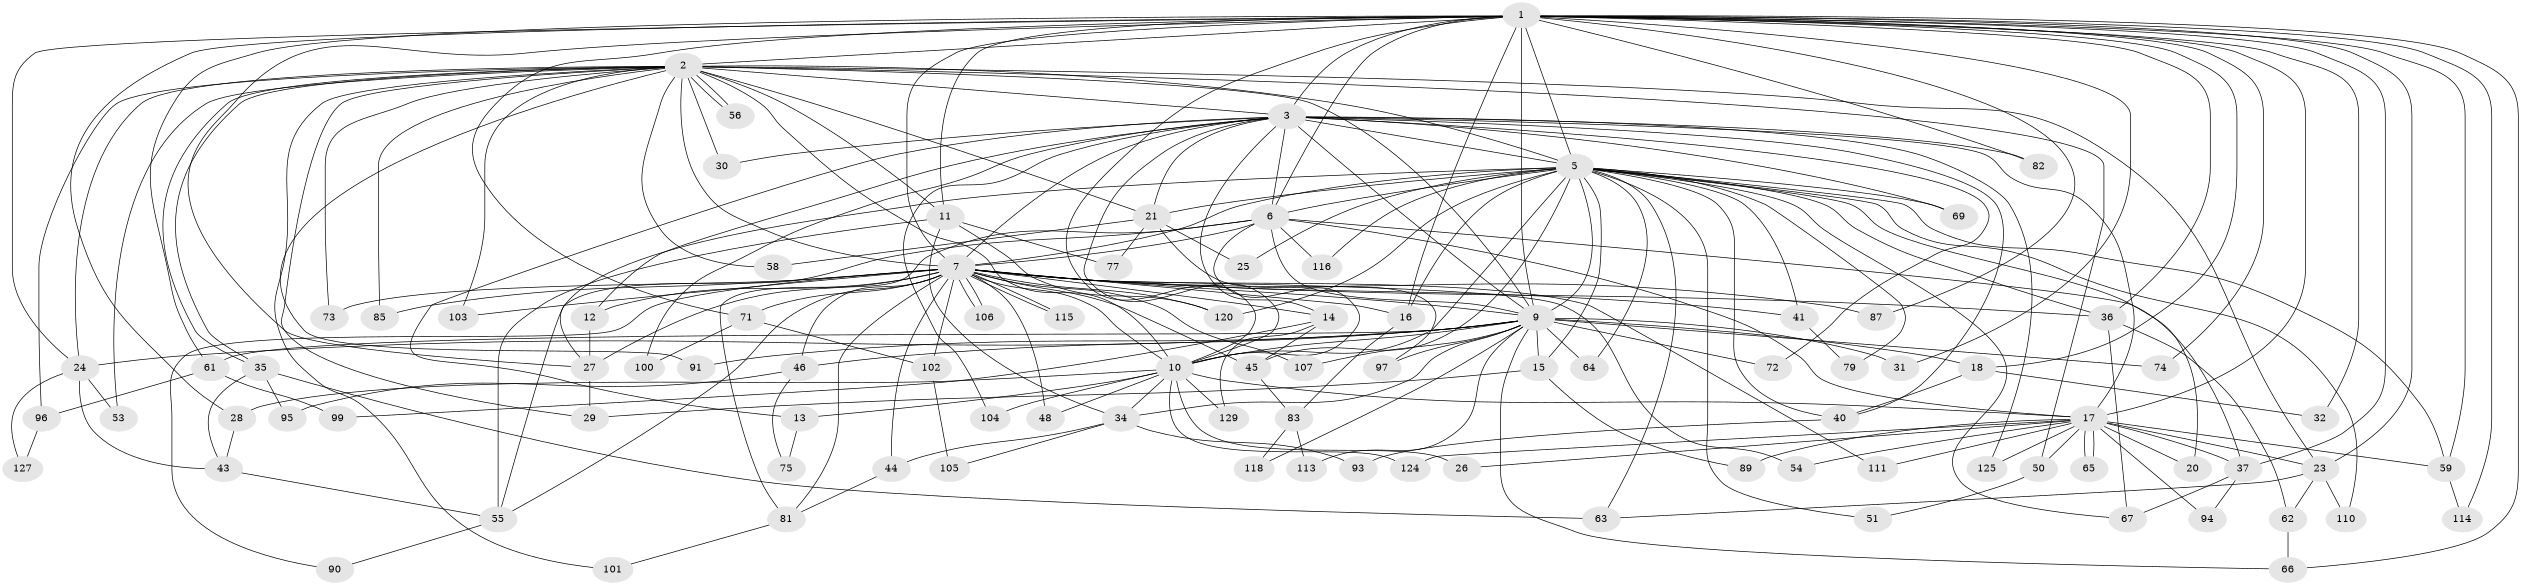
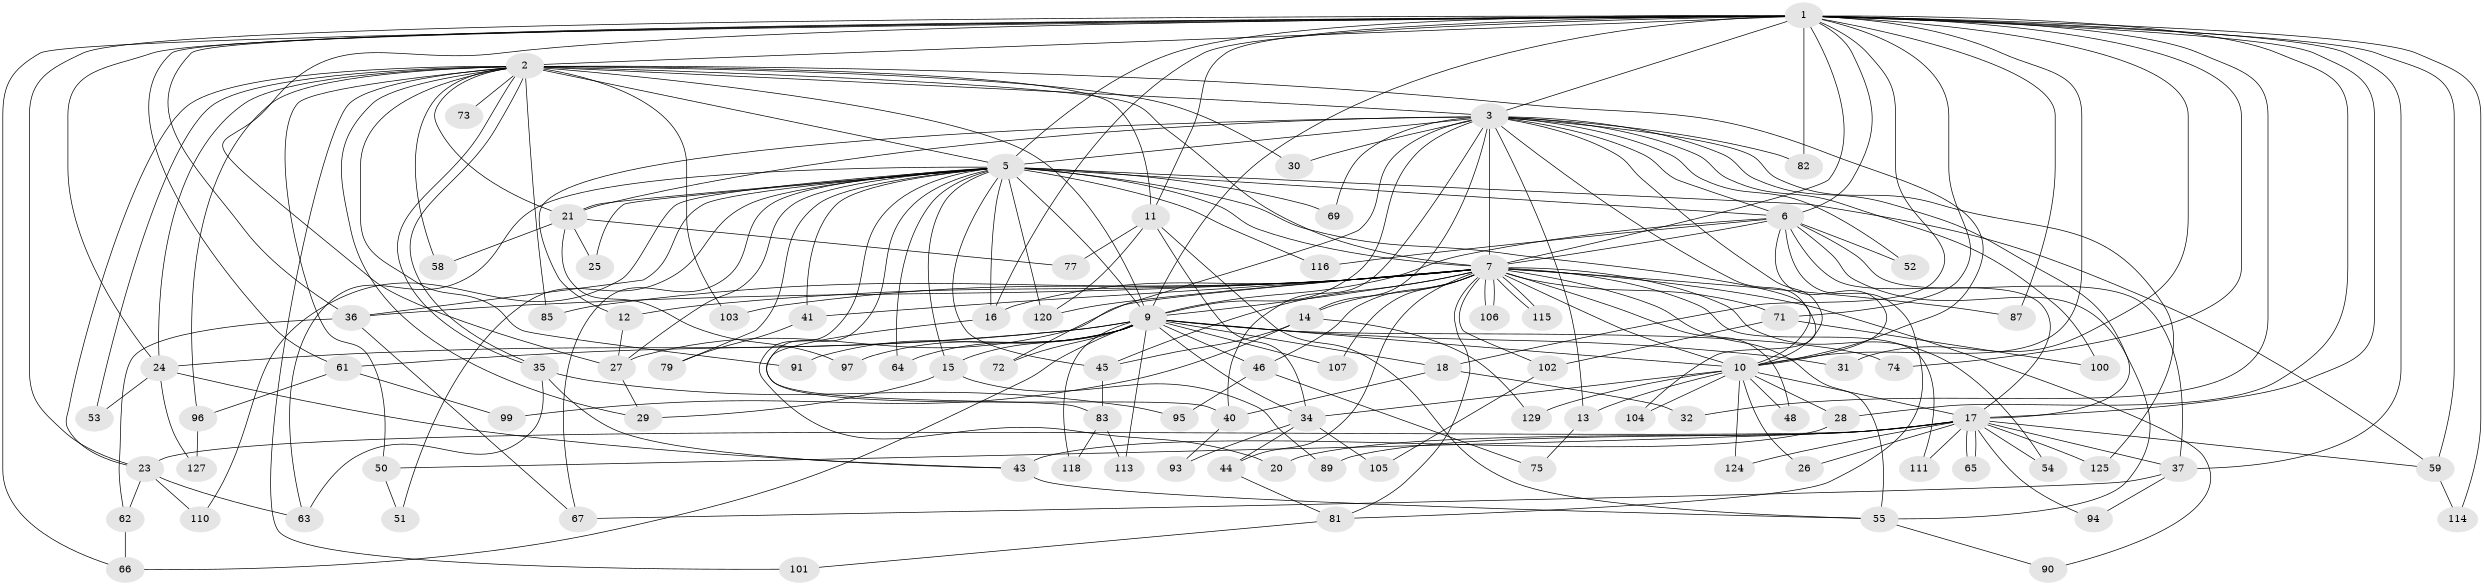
node "56": removed
node "52": added
edge "7" -- "73": removed
